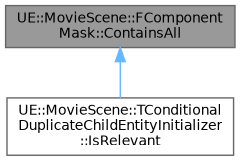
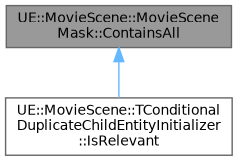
node "UE::MovieScene::FComponent Mask::ContainsAll": label "UE::MovieScene::FComponent Mask::ContainsAll" -> "UE::MovieScene::MovieScene Mask::ContainsAll"
